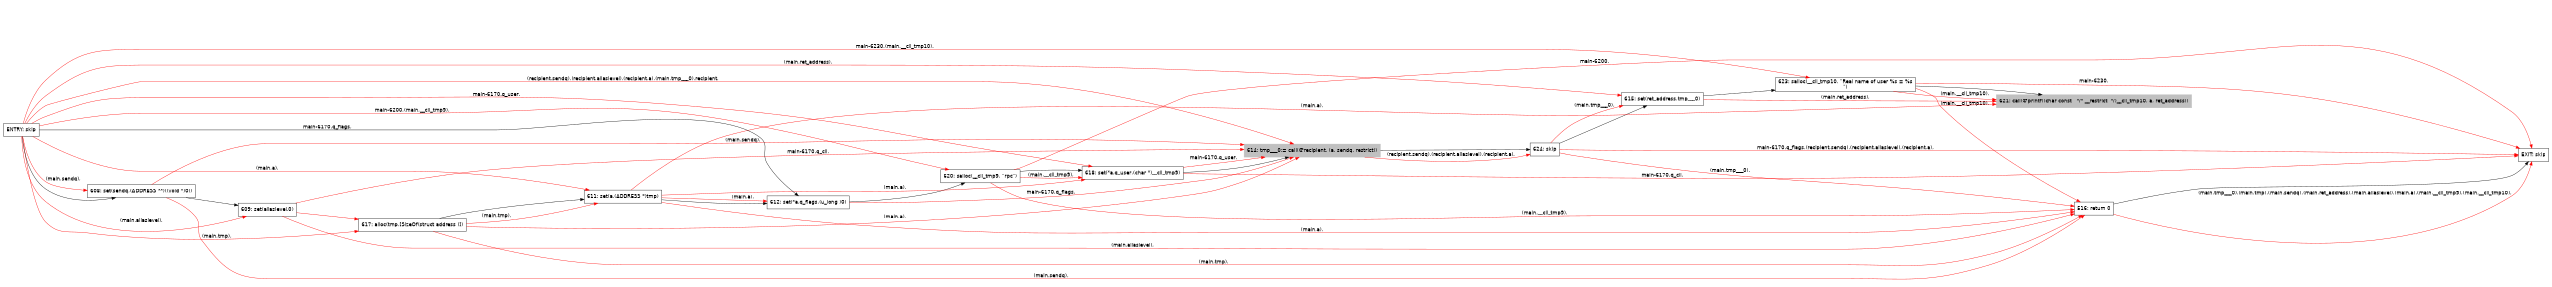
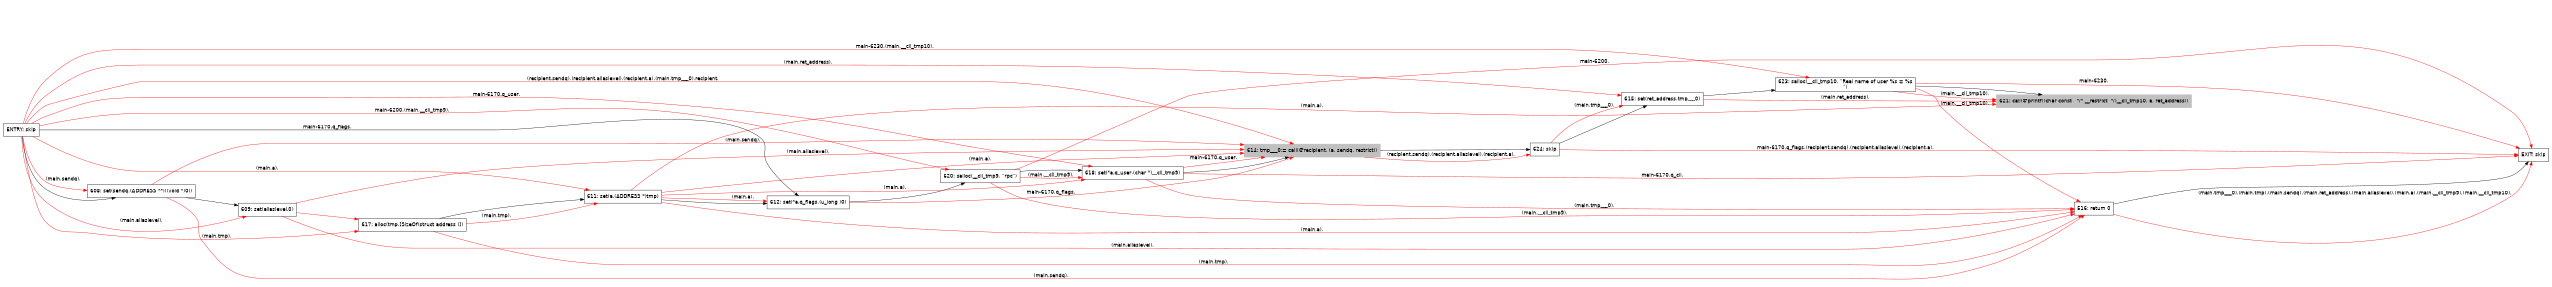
edge "609: set(aliaslevel,0)" -> "614: tmp___0:= call(@recipient, (a, sendq, restrict))": label "main-6170.q_cil," -> "(main,aliaslevel),"
edge "624: skip" -> "516: return 0": now "618: set(*a.q_user,(char *)__cil_tmp9)" -> "516: return 0"
edge "617: alloc(tmp,[SizeOf(struct address )])" -> "614: tmp___0:= call(@recipient, (a, sendq, restrict))": now "611: set(a,(ADDRESS *)tmp)" -> "614: tmp___0:= call(@recipient, (a, sendq, restrict))"
